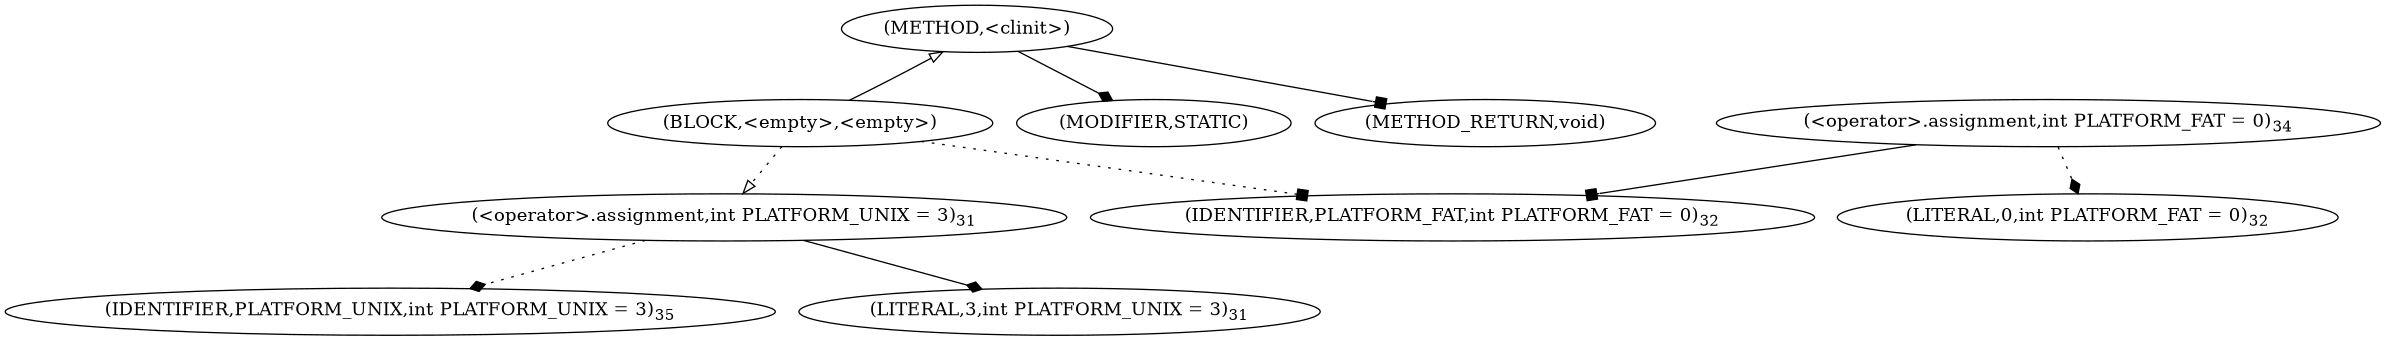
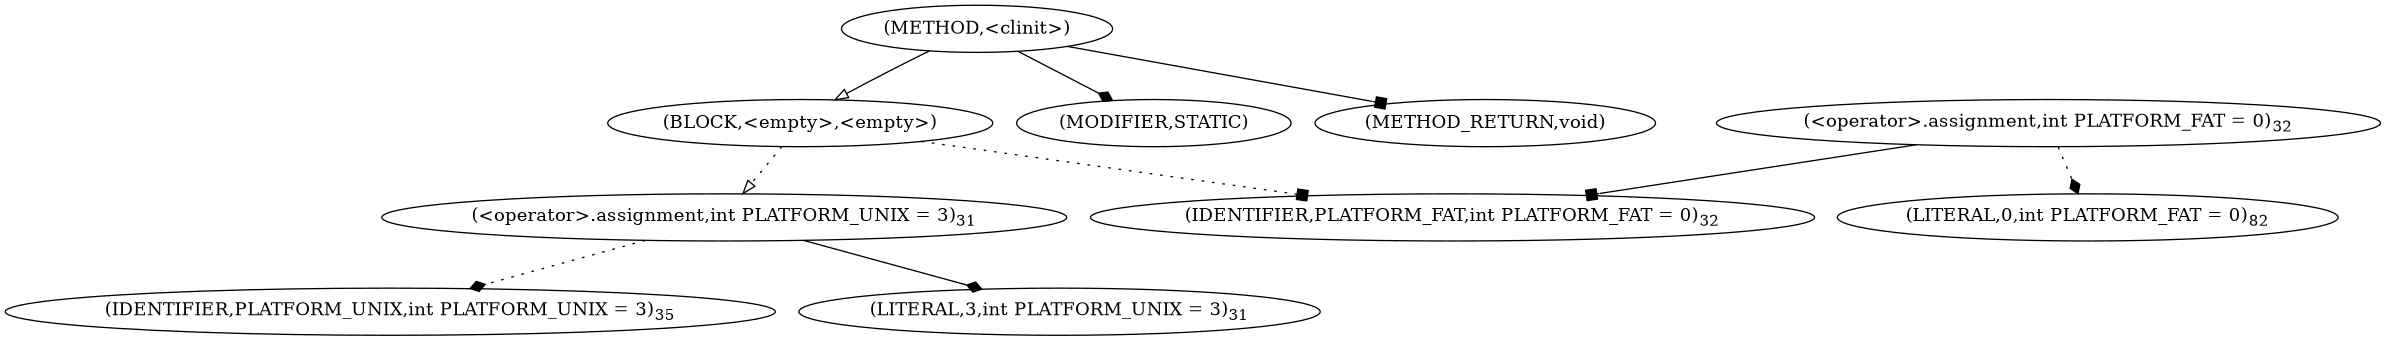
edge "(BLOCK,<empty>,<empty>)" -> "(METHOD,<clinit>)": reversed
node "(<operator>.assignment,int PLATFORM_FAT = 0)": text "34" -> "32"
node "(LITERAL,0,int PLATFORM_FAT = 0)": text "32" -> "82"
